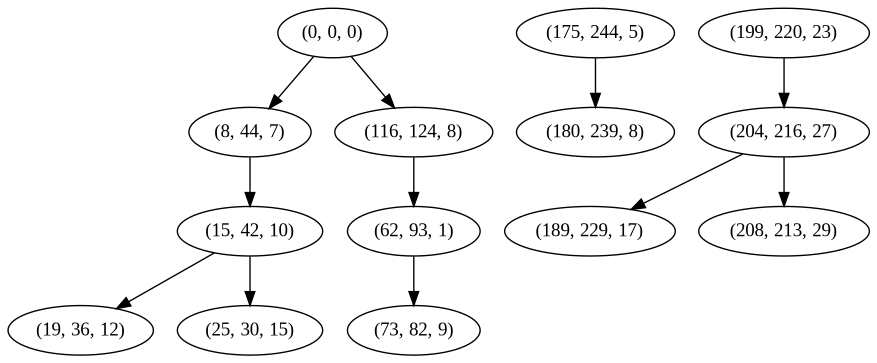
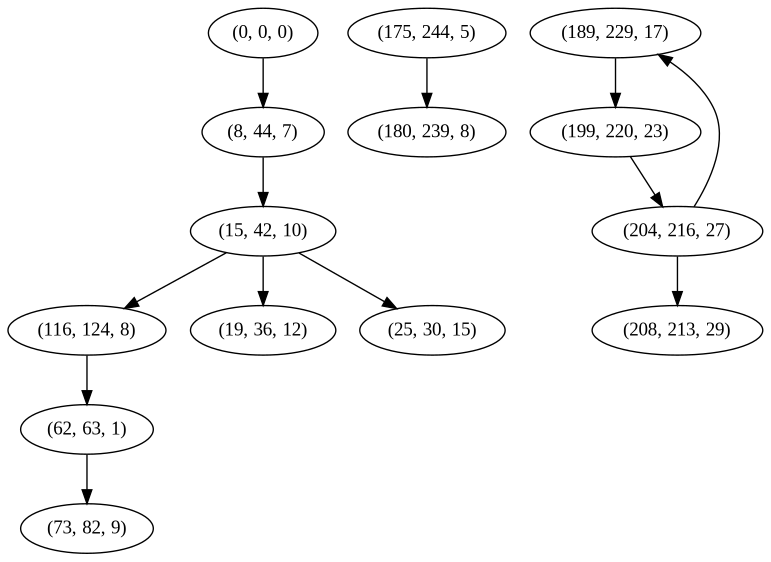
edge "(189, 229, 17)" -> "(199, 220, 23)": added
edge "(0, 0, 0)" -> "(116, 124, 8)": now "(15, 42, 10)" -> "(116, 124, 8)"
node "(62, 93, 1)": label "(62, 93, 1)" -> "(62, 63, 1)"
